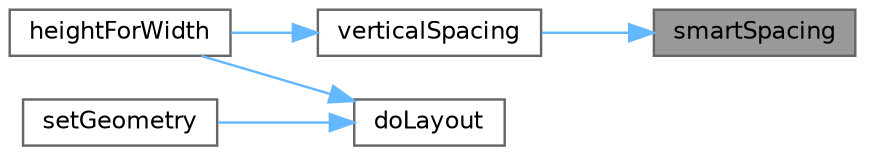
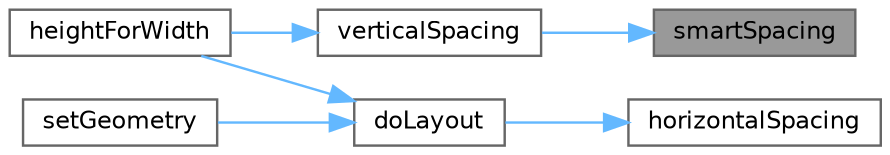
node "horizontalSpacing": added
